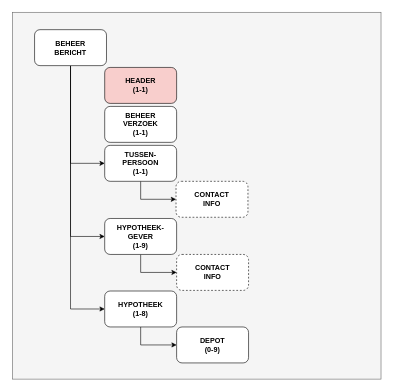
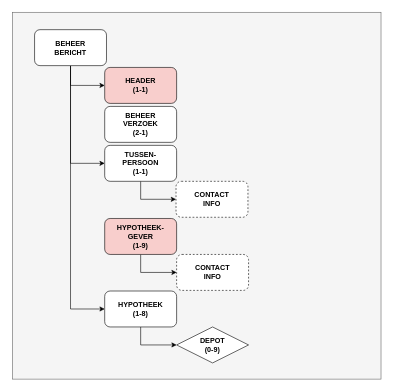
edge "BEHEER BERICHT" -> "HEADER (1-1)": added
node "BEHEER VERZOEK (1-1)": label "BEHEER VERZOEK (1-1)" -> "BEHEER VERZOEK (2-1)"
edge "BEHEER BERICHT" -> "HYPOTHEEK- GEVER (1-9)": removed
node "HYPOTHEEK- GEVER (1-9)": fillcolor #ffffff -> #f8cecc
node "DEPOT (0-9)": shape rounded rectangle -> diamond
